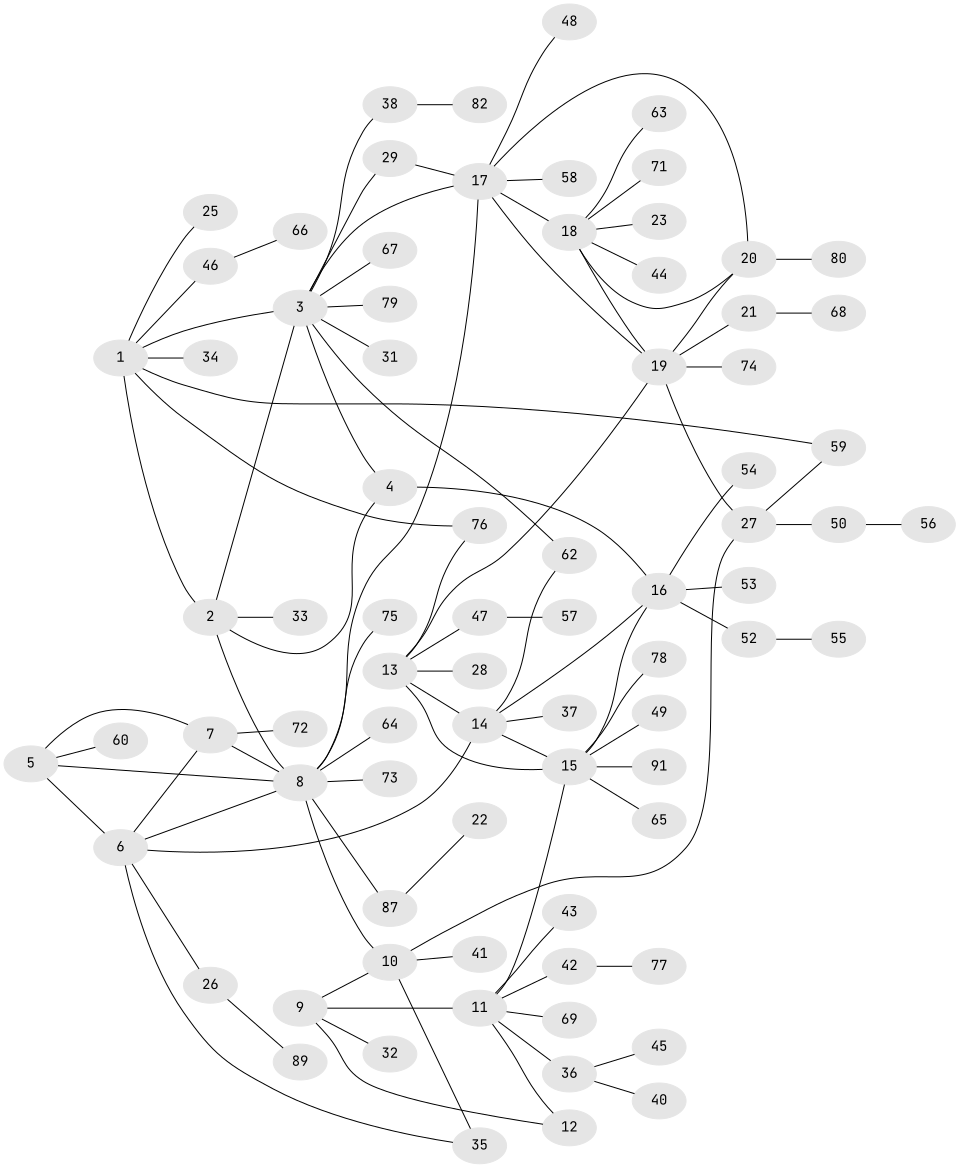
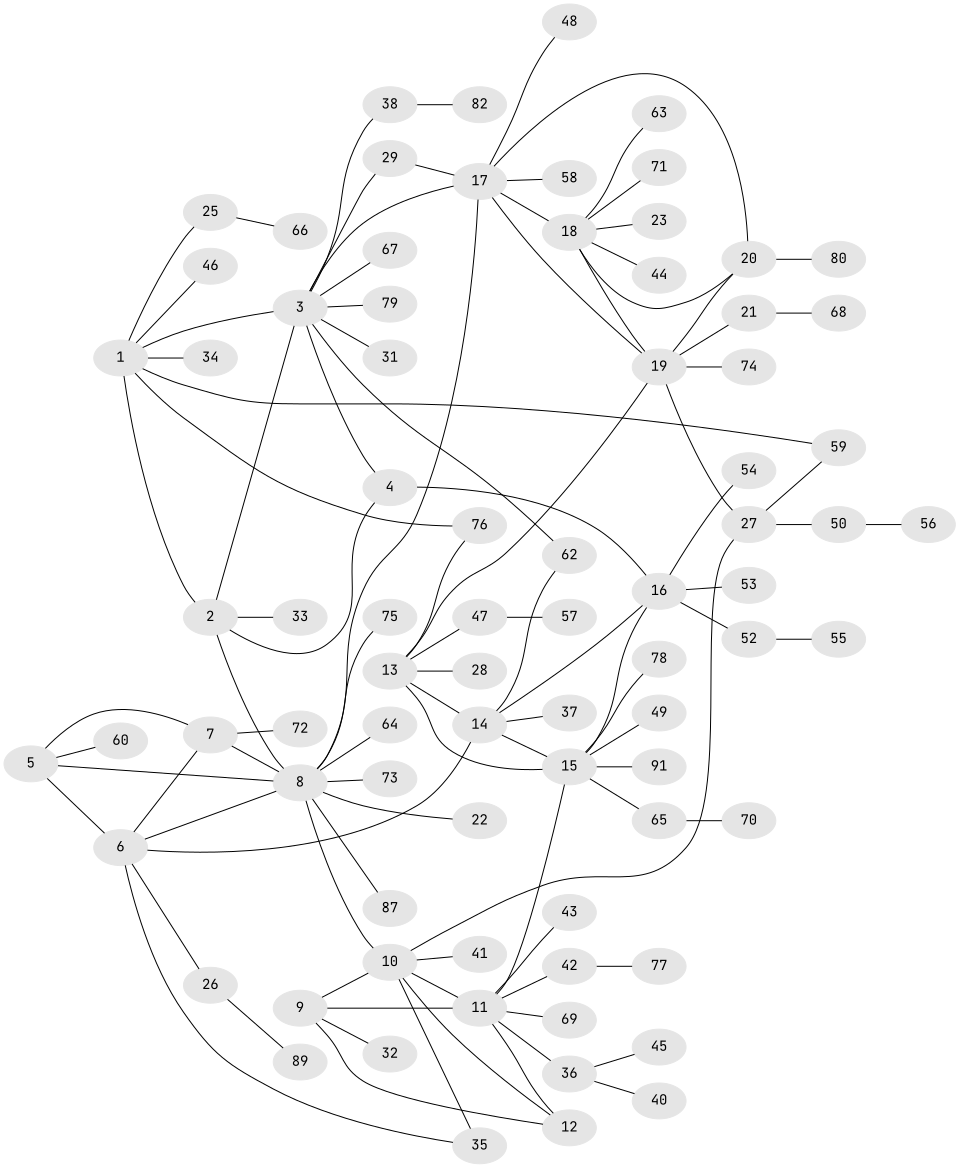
edge "66" -- "46": now "66" -- "25"
node "70": added
edge "22" -- "87": now "22" -- "8"
edge "10" -- "11": added
edge "10" -- "12": added
